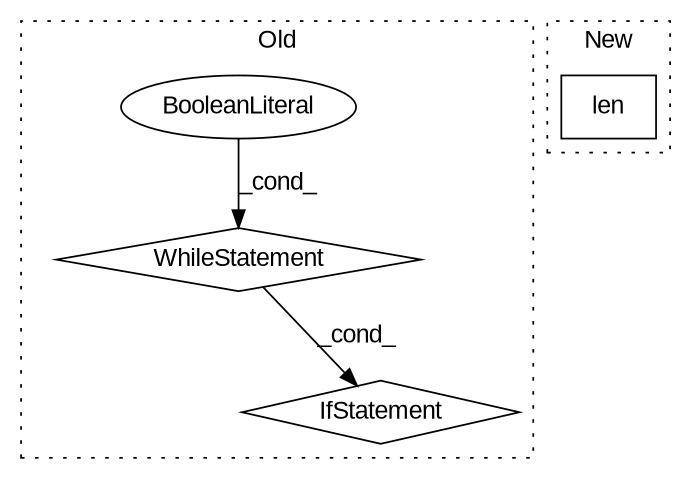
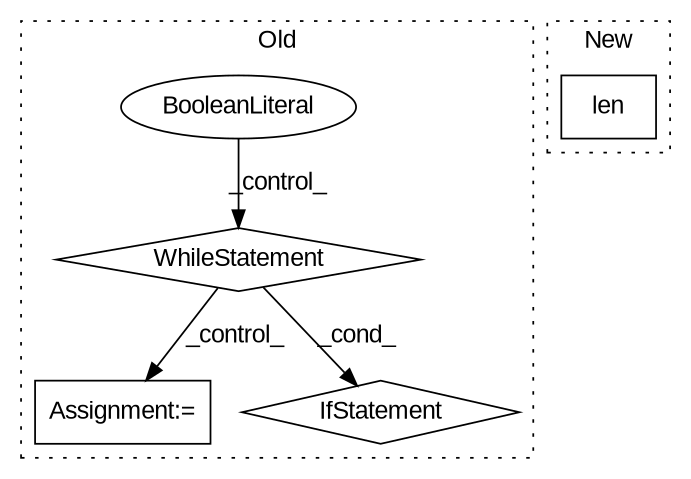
edge "BooleanLiteral" -> "WhileStatement": label "_cond_" -> "_control_"
node "Assignment:=": added
